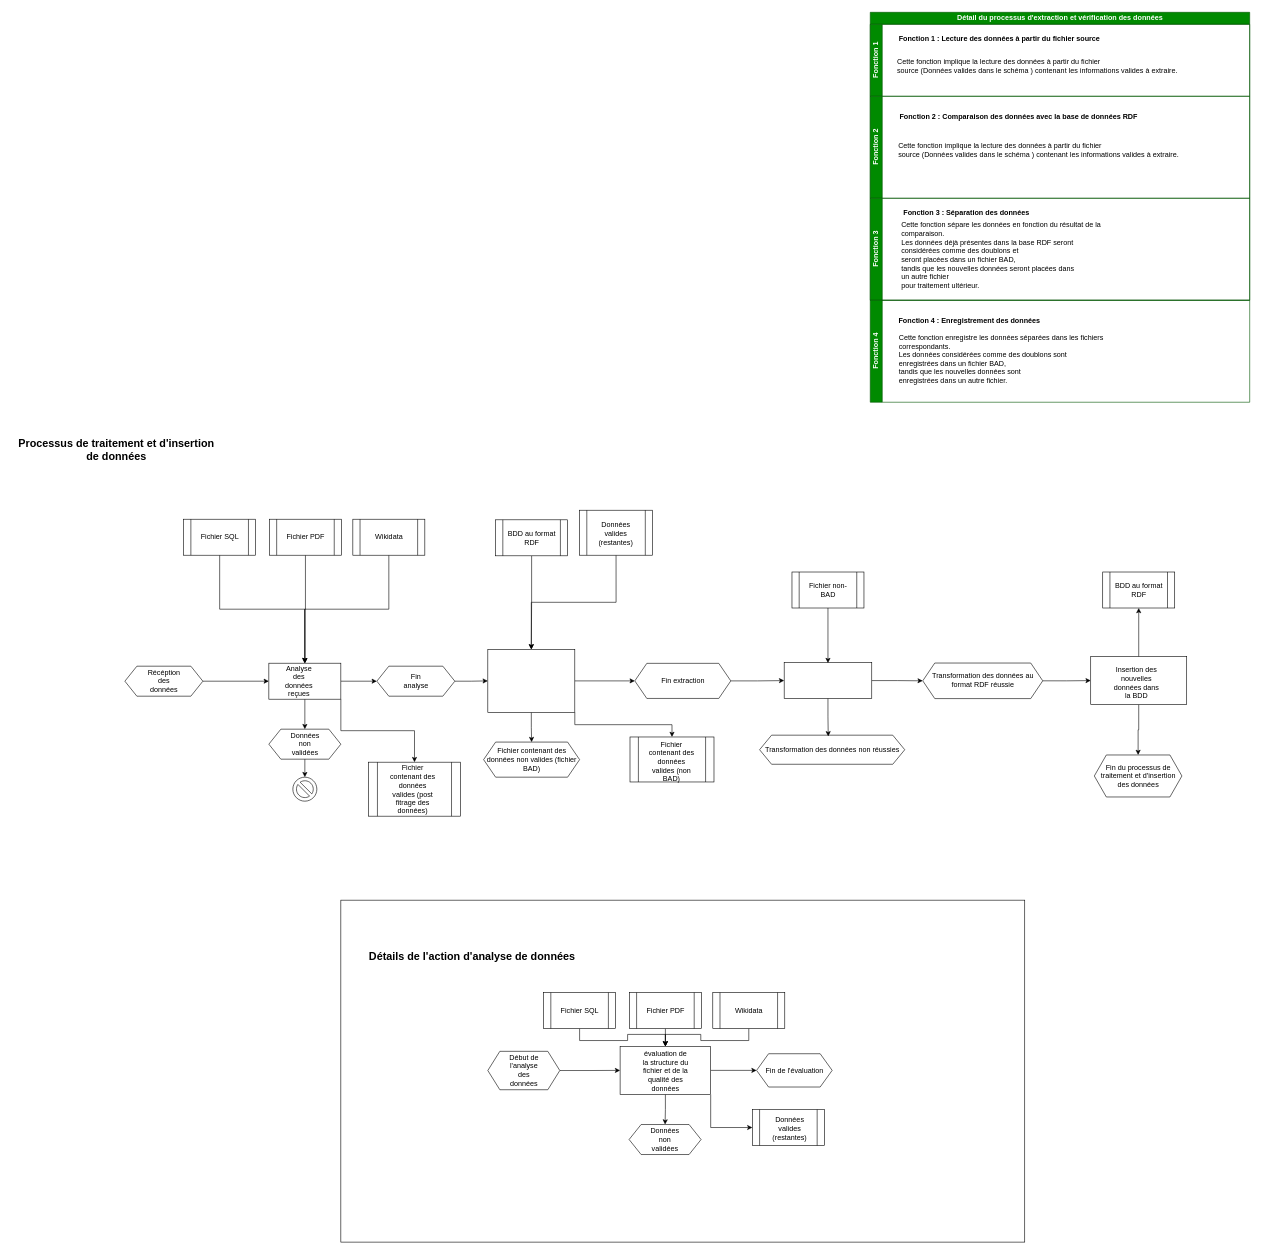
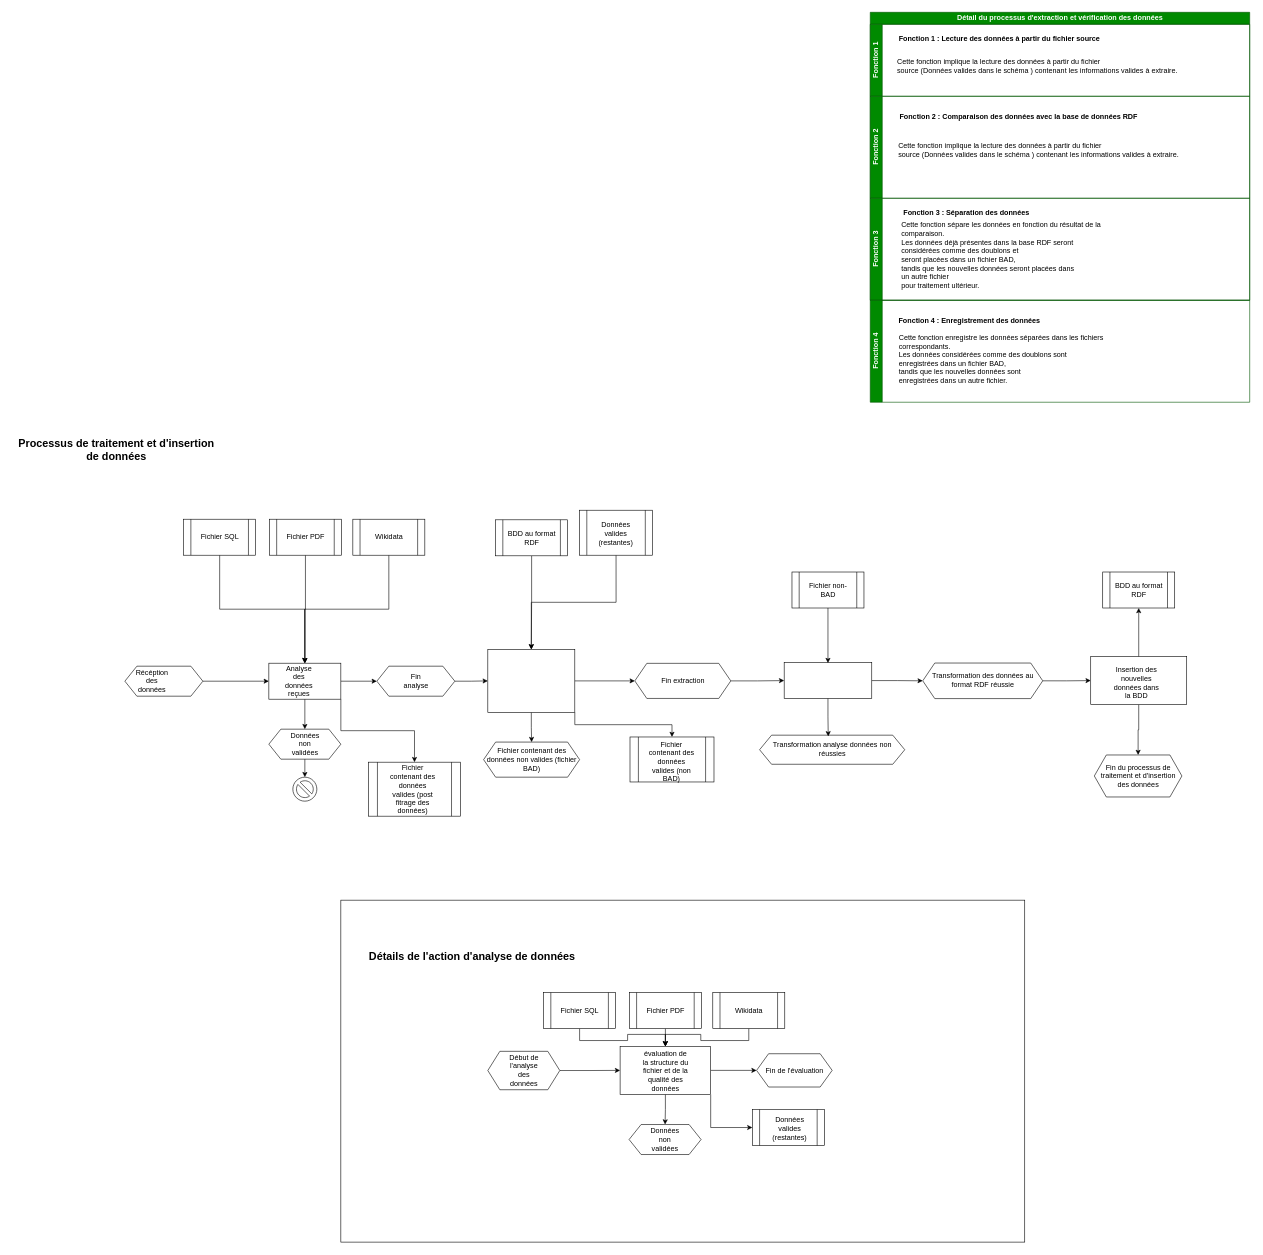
node "Récéption des données": moved (164, 681) -> (152, 681)
node "Transformation des données non réussies": label "Transformation des données non réussies" -> "Transformation analyse données non réussies"
